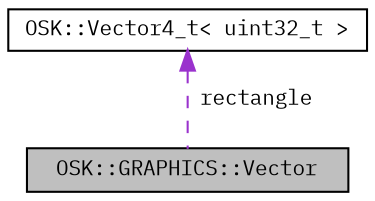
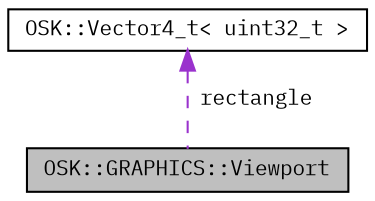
node "OSK::GRAPHICS::Vector": label "OSK::GRAPHICS::Vector" -> "OSK::GRAPHICS::Viewport"
